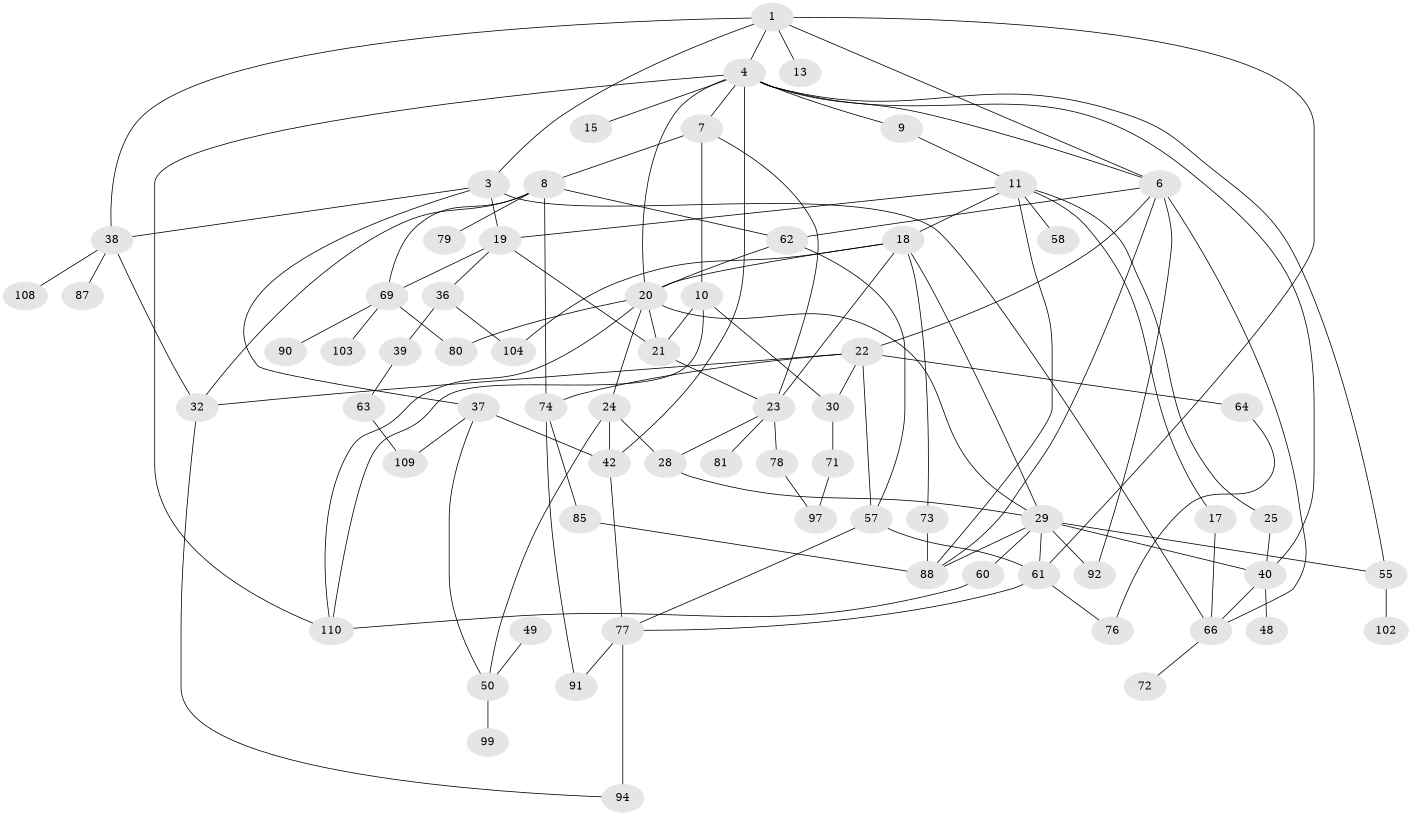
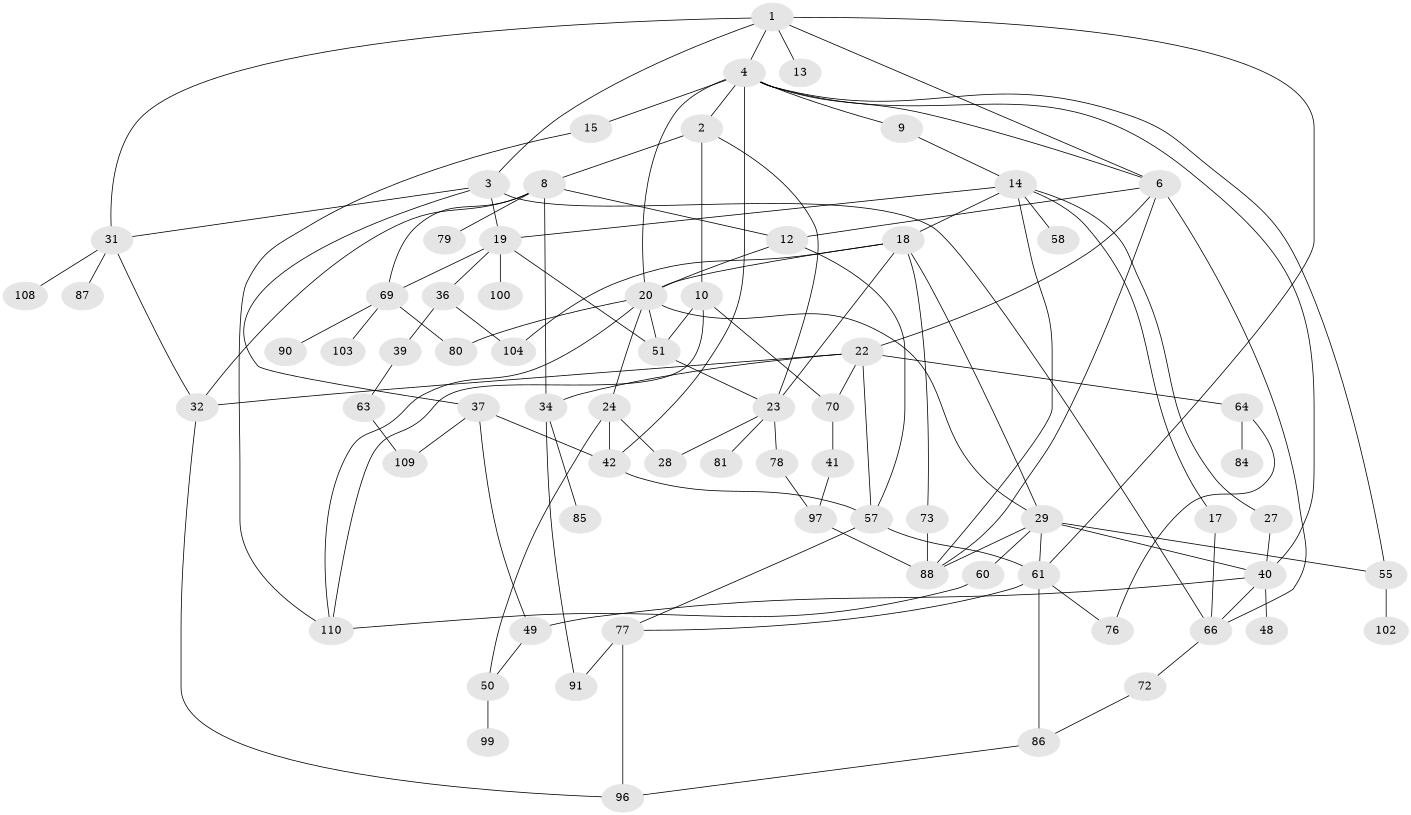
node "7": label "7" -> "2"
edge "4" -- "110": now "15" -- "110"
node "11": label "11" -> "14"
node "38": label "38" -> "31"
node "62": label "62" -> "12"
node "100": added
node "21": label "21" -> "51"
node "74": label "74" -> "34"
node "30": label "30" -> "70"
node "71": label "71" -> "41"
node "84": added
edge "28" -- "29": removed
node "25": label "25" -> "27"
edge "42" -- "77": now "42" -- "57"
edge "85" -- "88": now "97" -- "88"
edge "37" -- "50": now "37" -- "49"
node "92": removed
edge "40" -- "49": added
node "86": added
node "94": label "94" -> "96"
